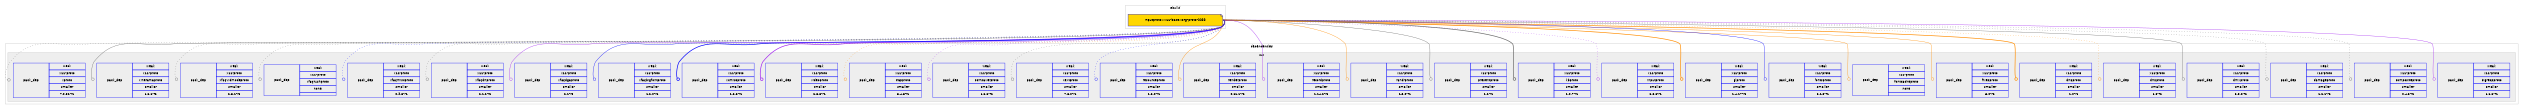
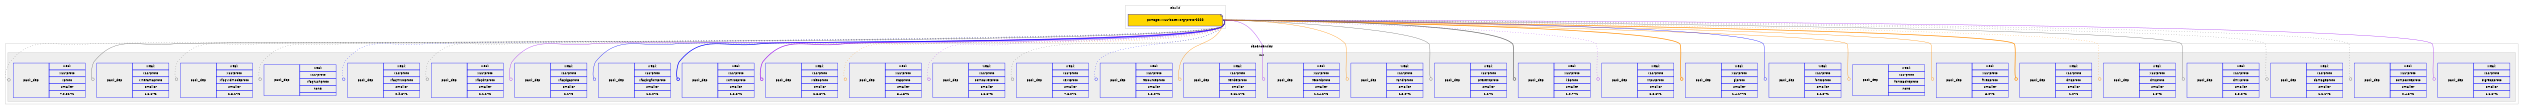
node "inputproto://x11-base/xorg-proto-9999": label "inputproto://x11-base/xorg-proto-9999" -> "portage://x11-base/xorg-proto-9999"
